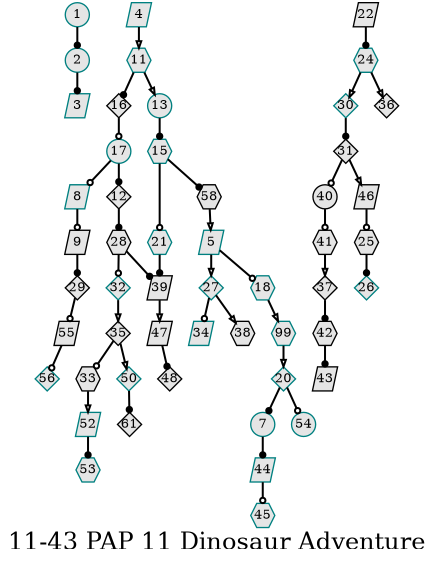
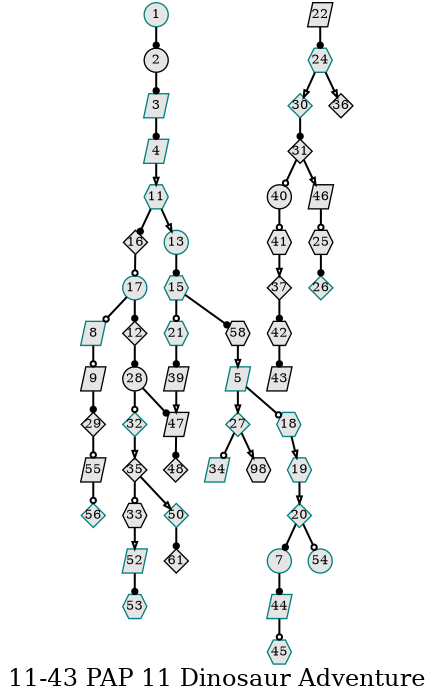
node "2": color teal -> black
edge "3" -> "4": added
node "28": shape hexagon -> ellipse
edge "28" -> "39": now "28" -> "47"
node "38": label "38" -> "98"
node "99": label "99" -> "19"
